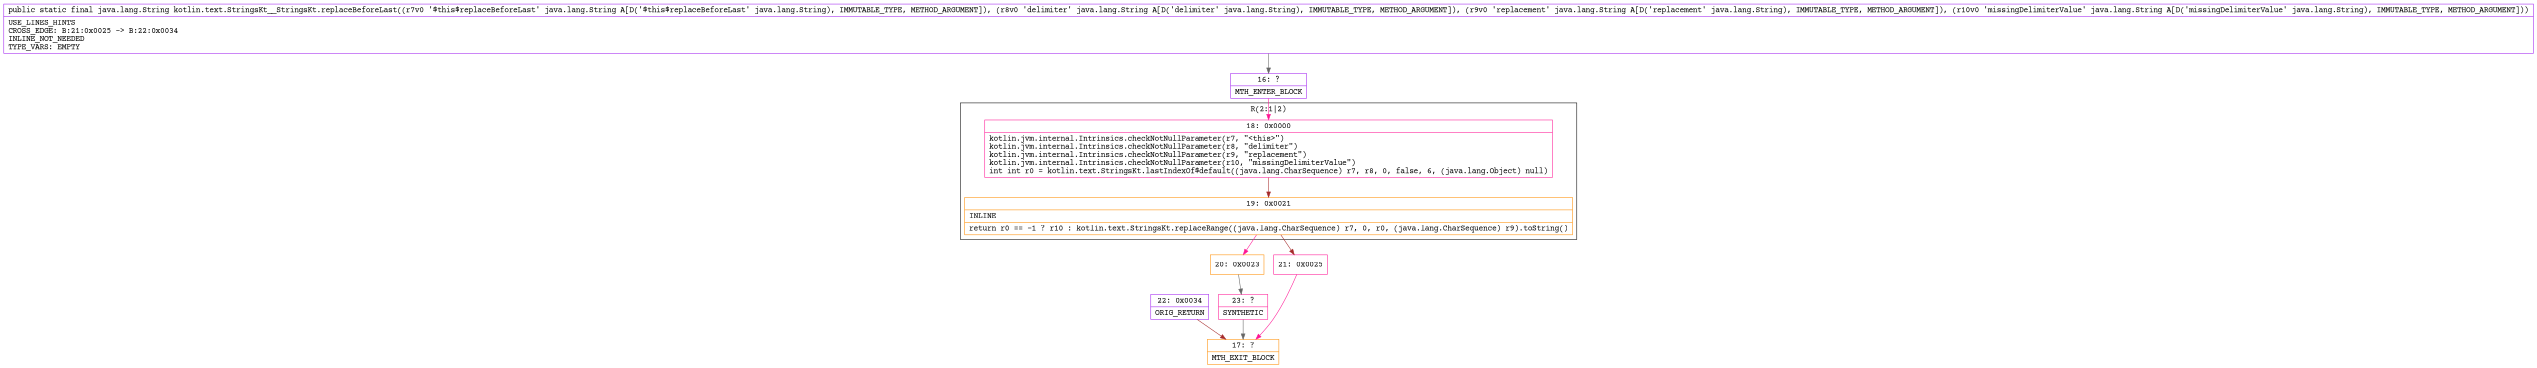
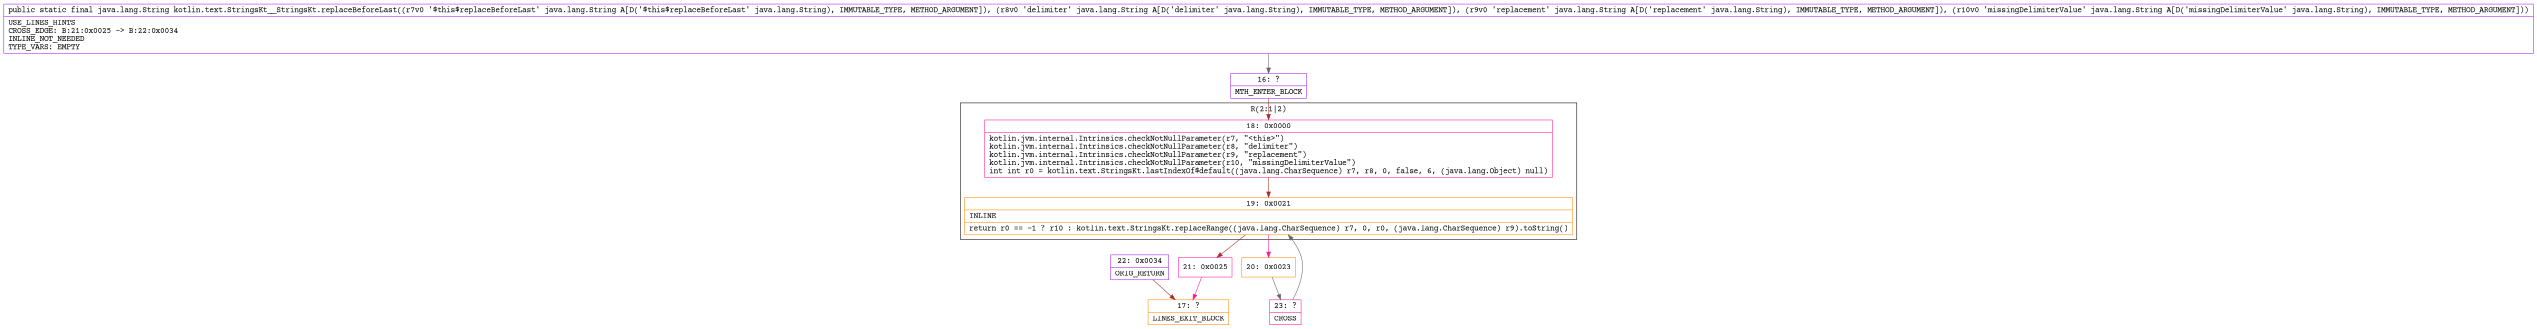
edge "16: ?" -> "18: 0x0000": color deeppink -> brown
node "23: ?": text "SYNTHETIC" -> "CROSS"
edge "23: ?" -> "17: ?": now "23: ?" -> "19: 0x0021"
node "17: ?": text "MTH_EXIT_BLOCK" -> "LINES_EXIT_BLOCK"
